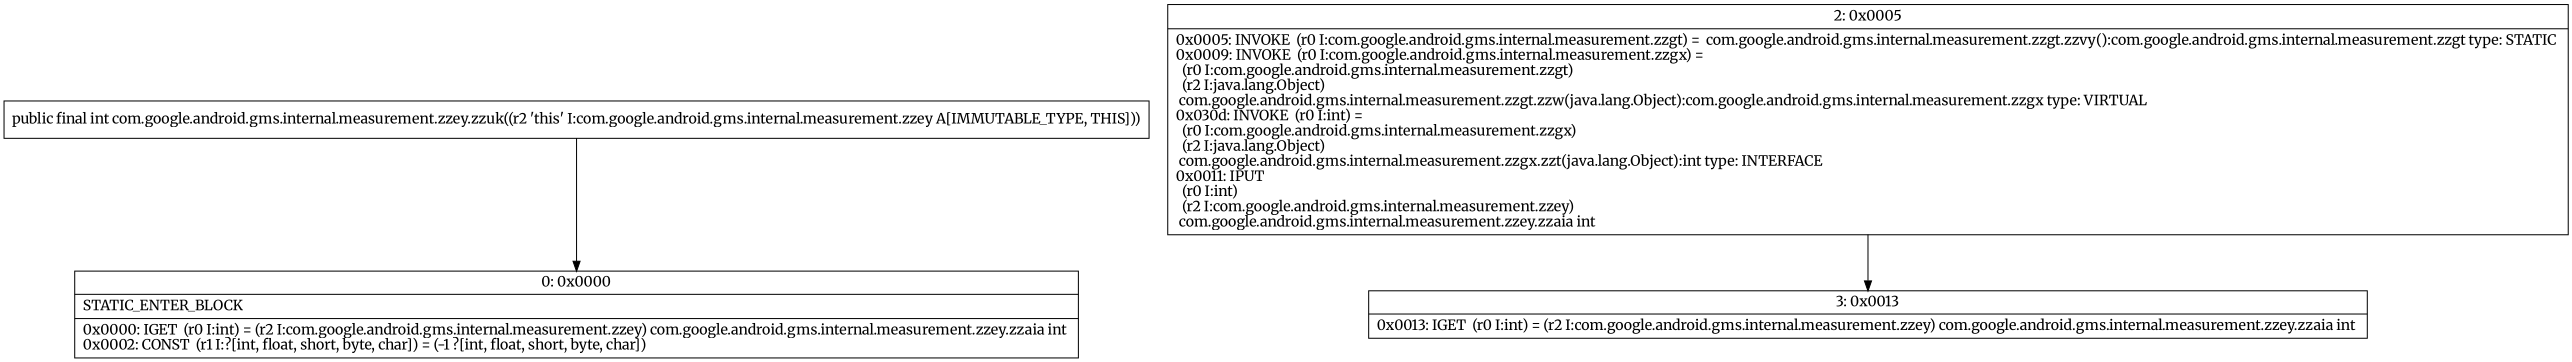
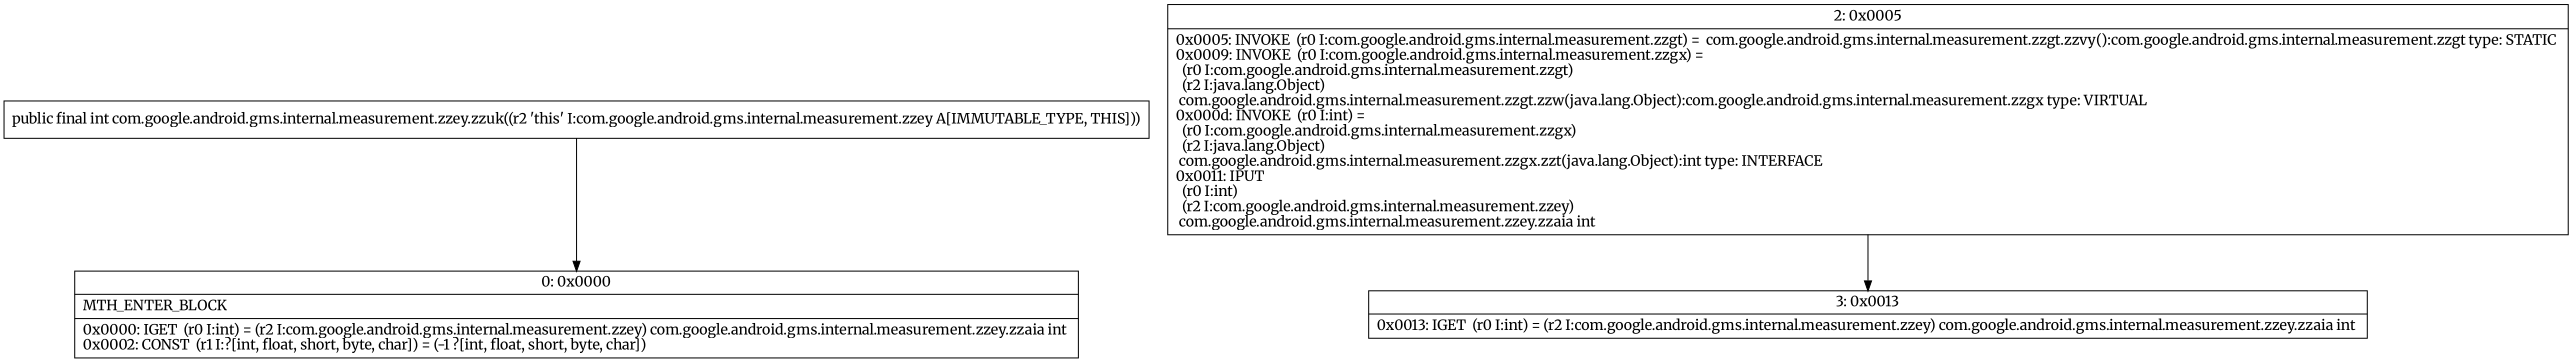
node "2: 0x0005": text "0x030d: INVOKE  (r0 I:int) =" -> "0x000d: INVOKE  (r0 I:int) ="
node "0: 0x0000": text "STATIC_ENTER_BLOCK" -> "MTH_ENTER_BLOCK"
